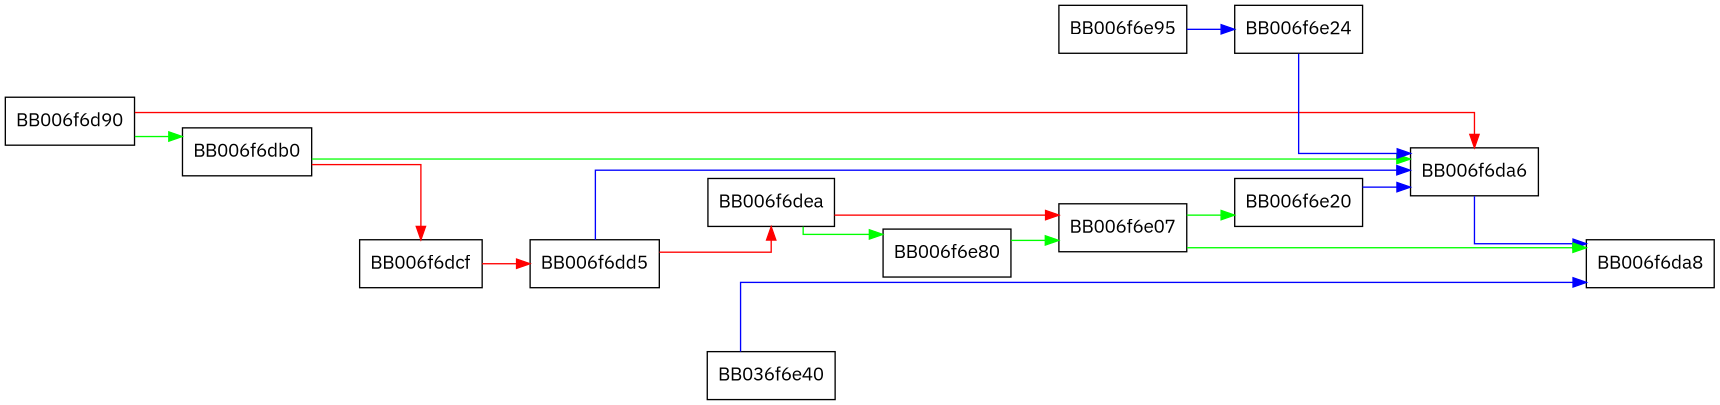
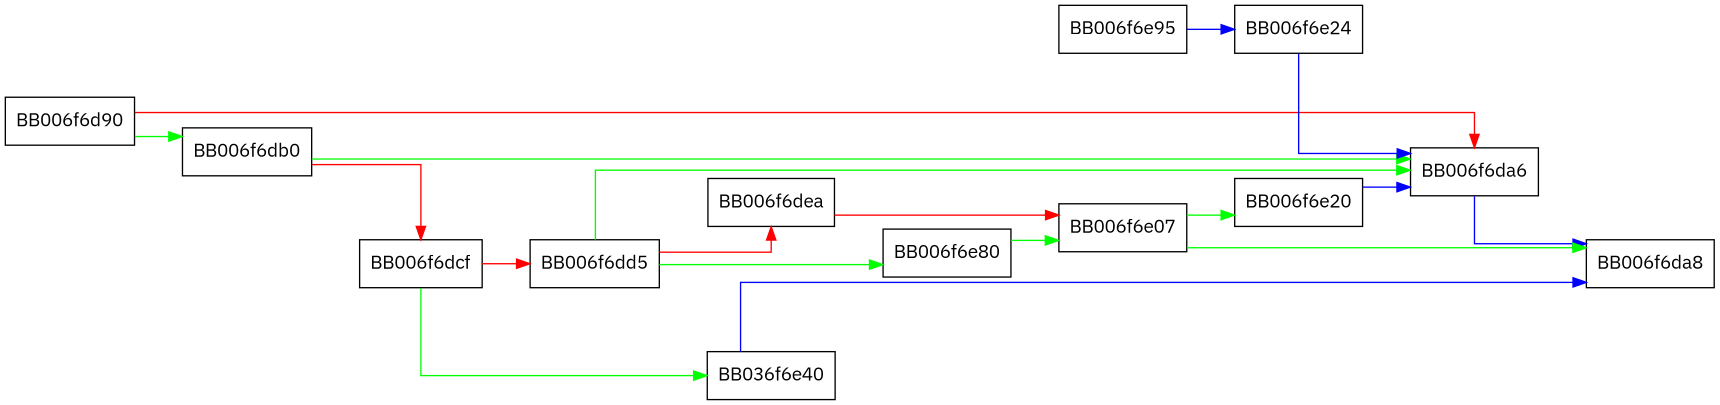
edge "BB006f6dd5" -> "BB006f6da6": color blue -> green
edge "BB006f6dea" -> "BB006f6e80": now "BB006f6dd5" -> "BB006f6e80"
edge "BB006f6dcf" -> "BB036f6e40": added
